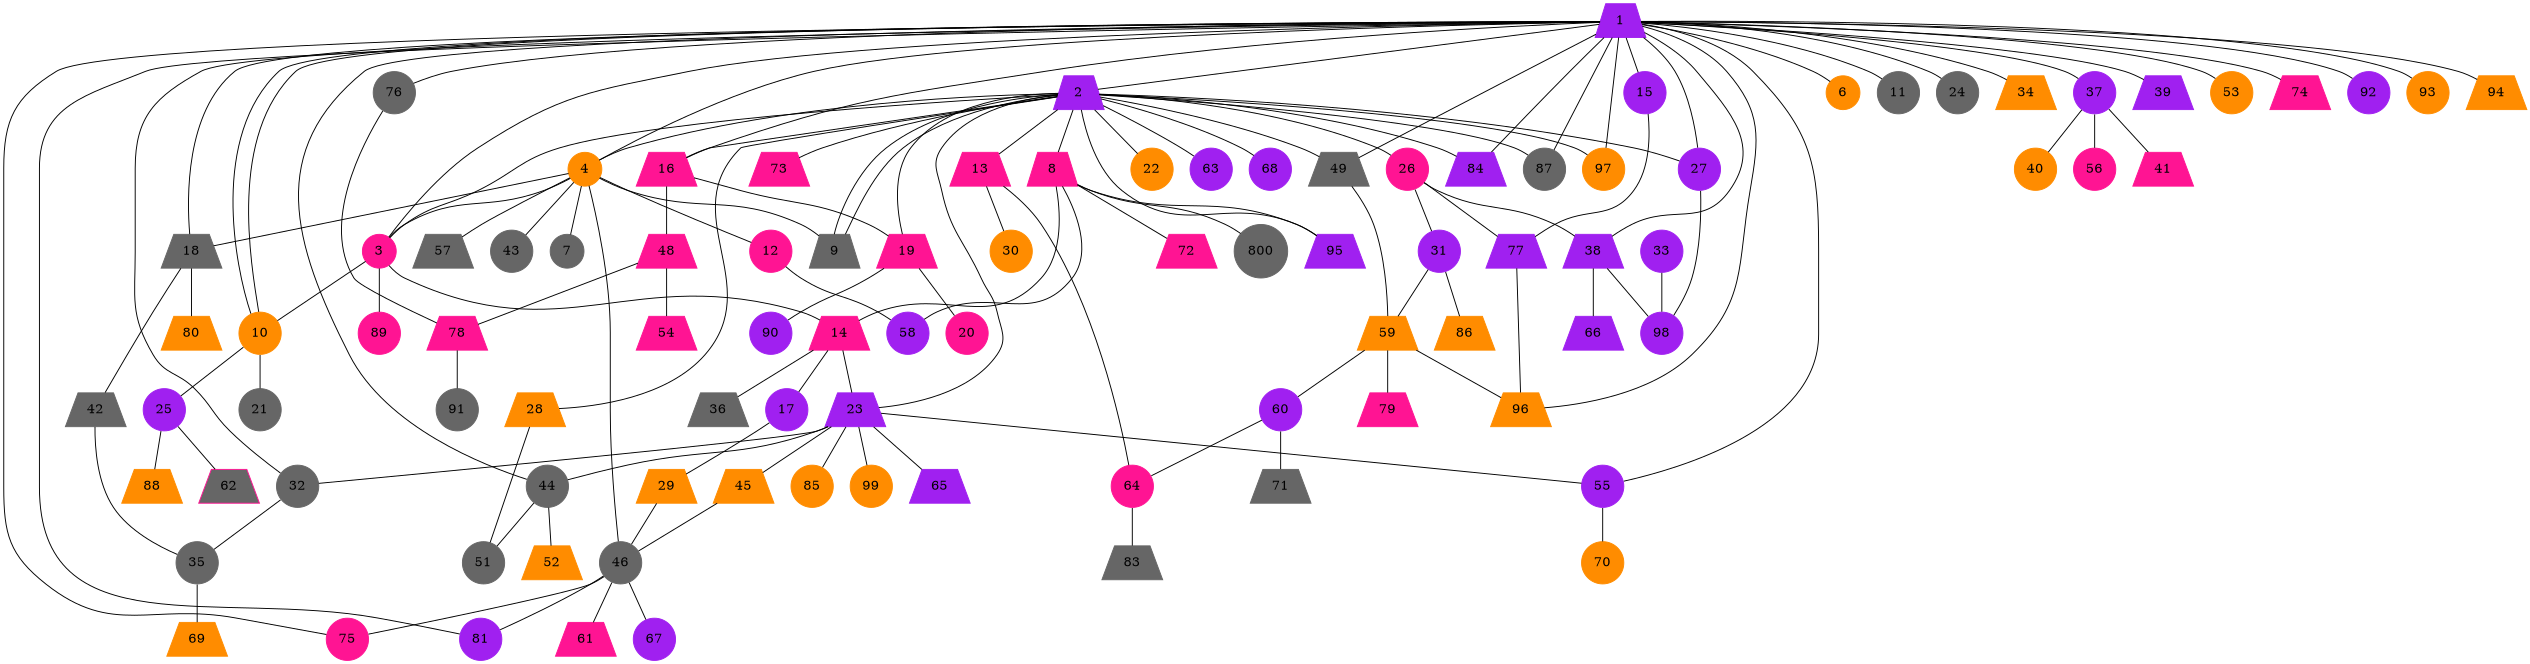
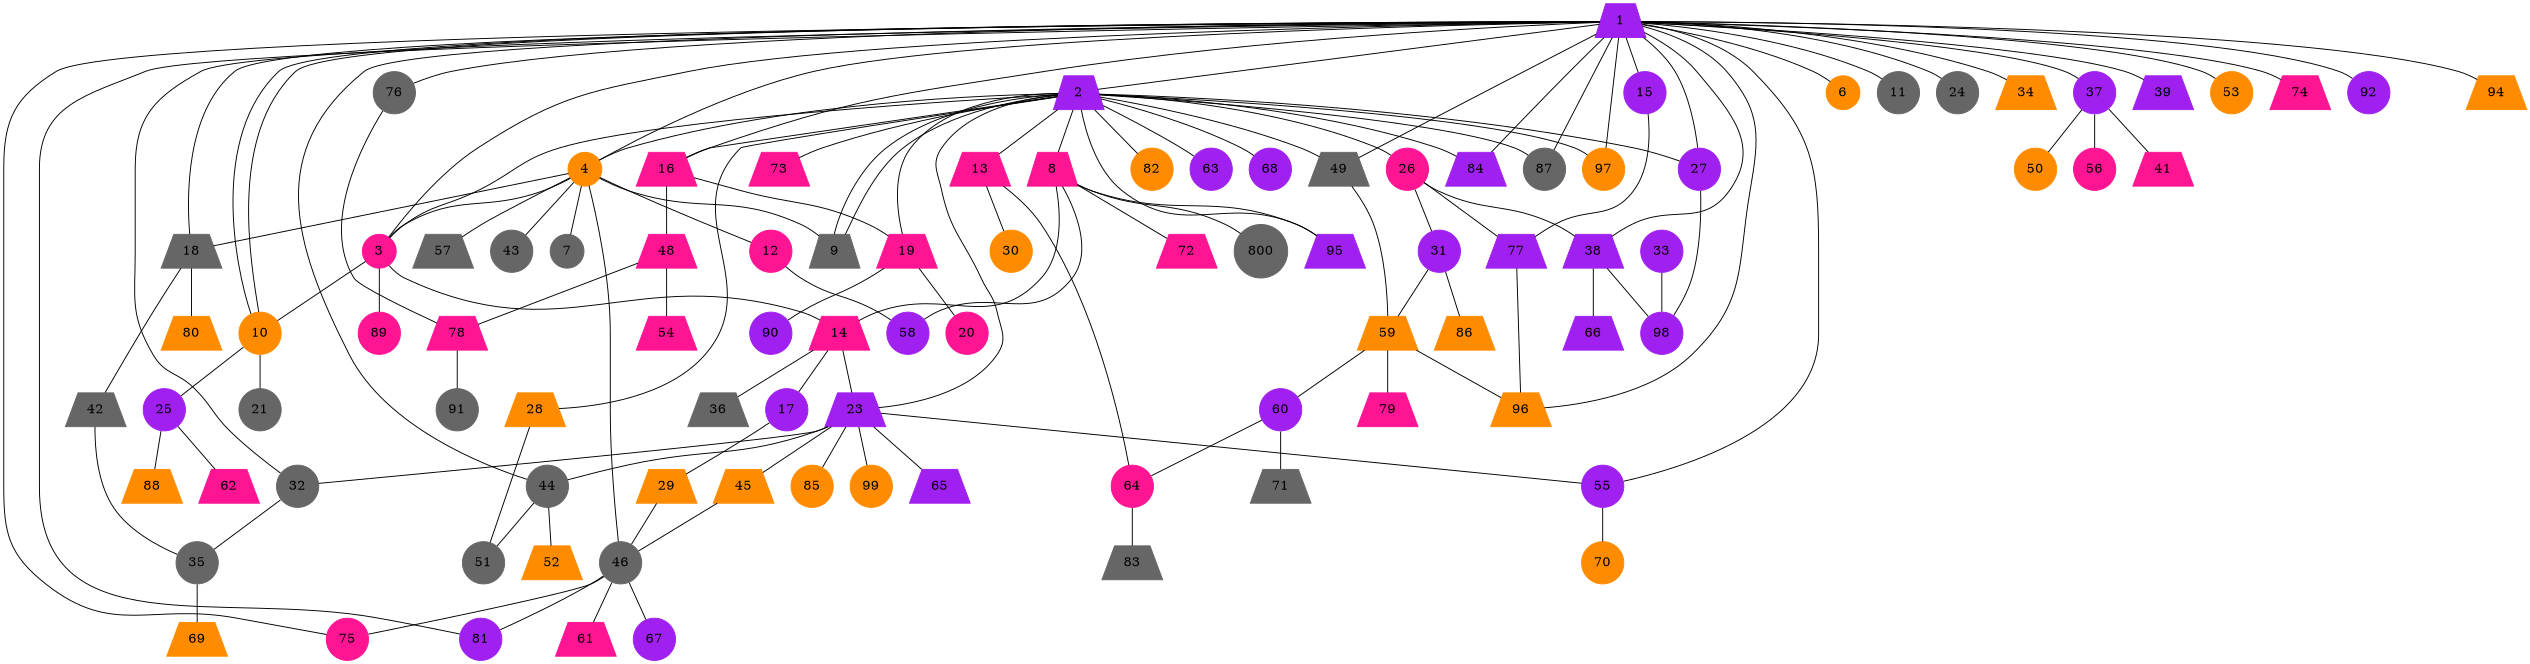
node "93": removed
node "22": label "22" -> "82"
node "40": label "40" -> "50"
node "62": fillcolor gray40 -> deeppink
